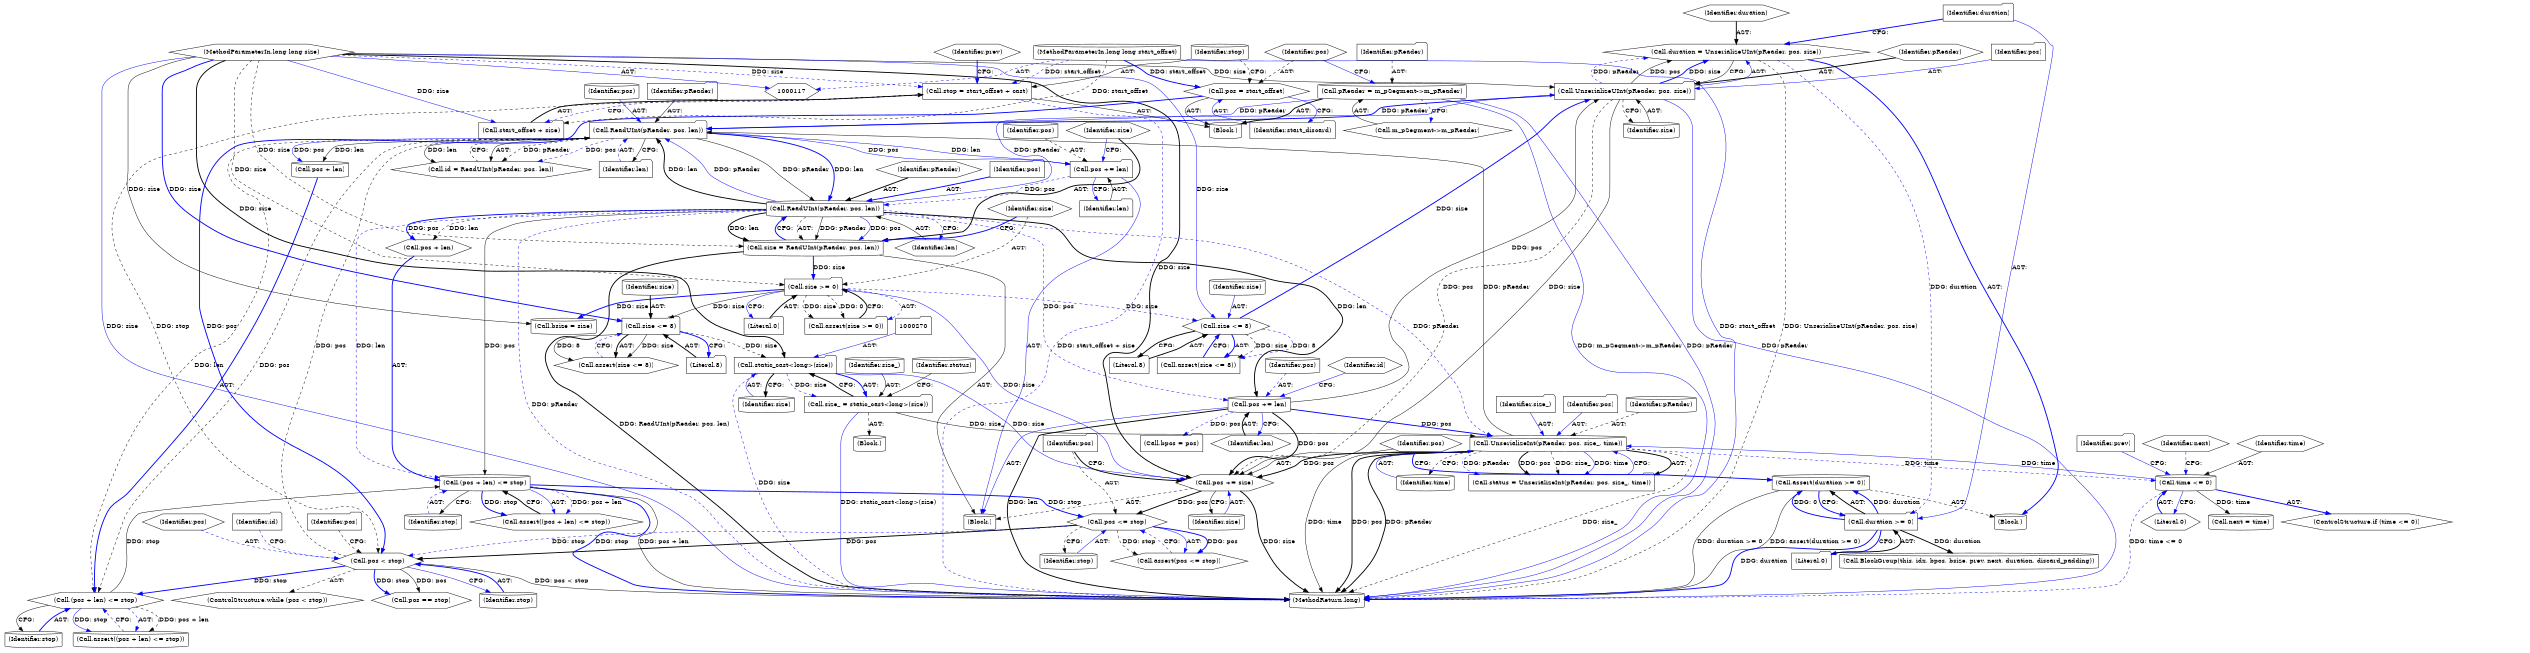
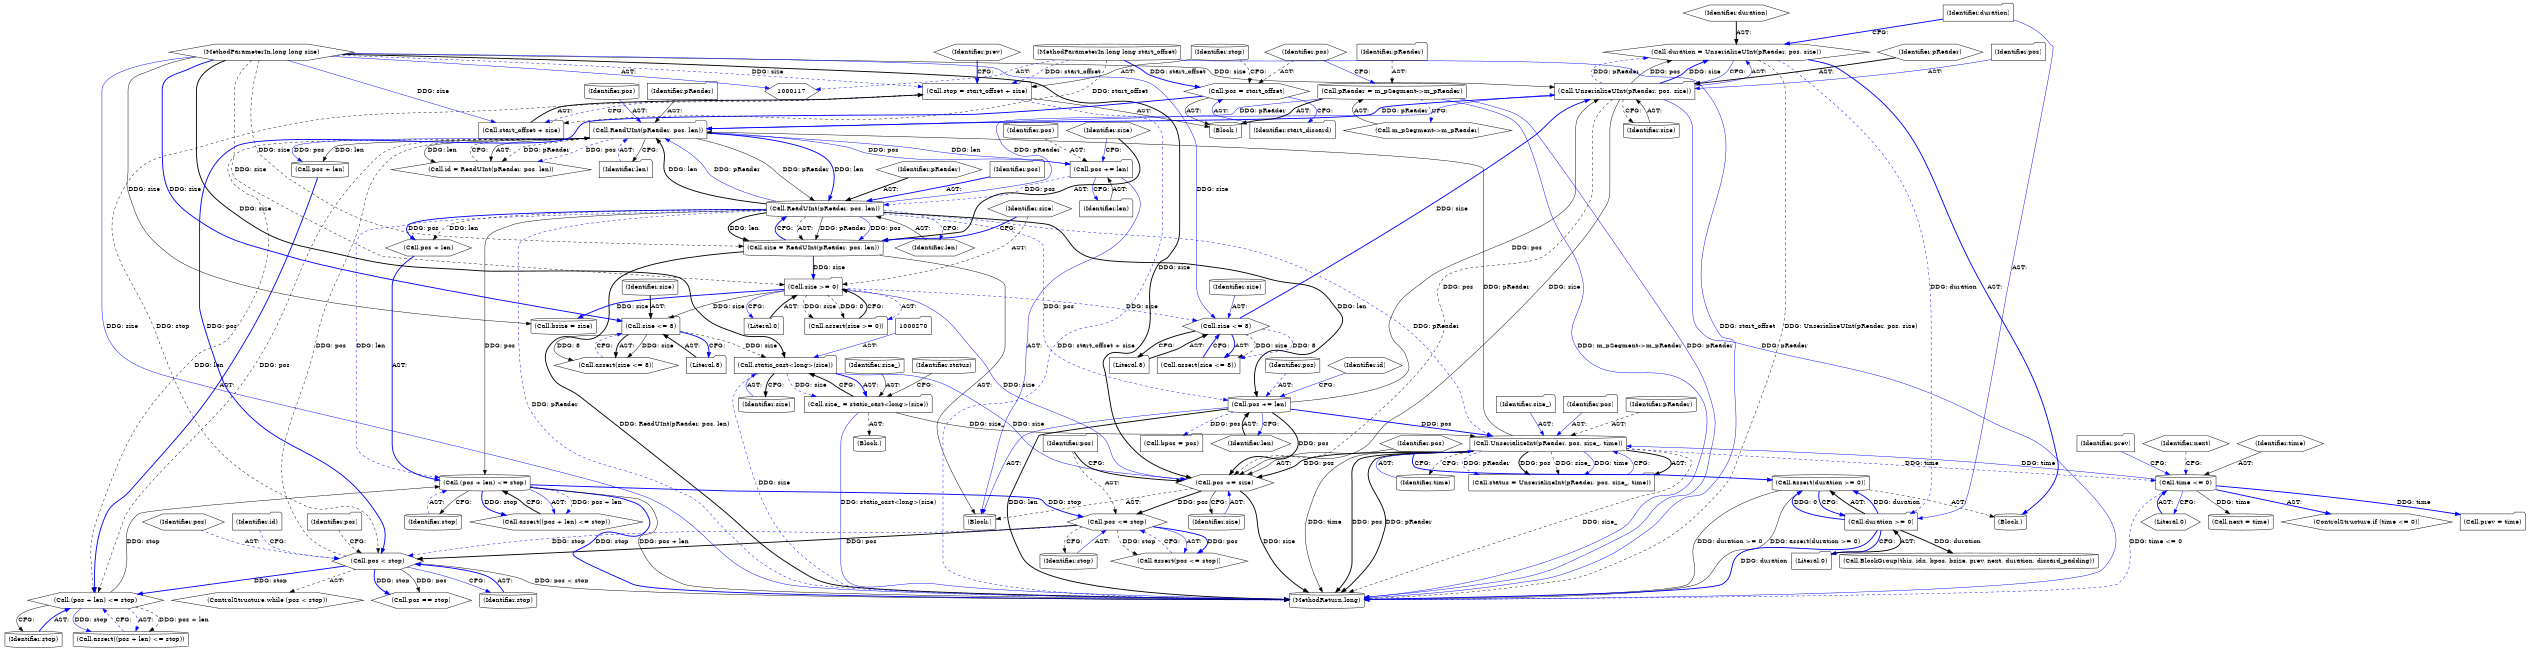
edge "(Call,duration = UnserializeUInt(pReader, pos, size))" -> "(Call,UnserializeUInt(pReader, pos, size))": color black -> blue
node "(Call,stop = start_offset + cast)": label "(Call,stop = start_offset + cast)" -> "(Call,stop = start_offset + size)"
node "(Call,prev = time)": added
